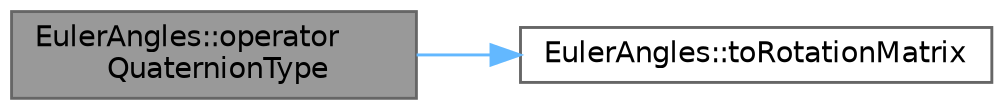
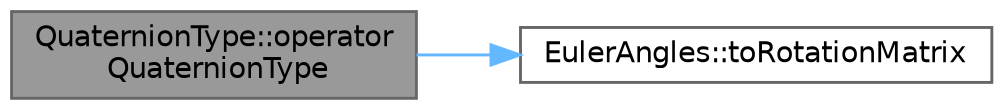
node "EulerAngles::operator QuaternionType": label "EulerAngles::operator QuaternionType" -> "QuaternionType::operator QuaternionType"
